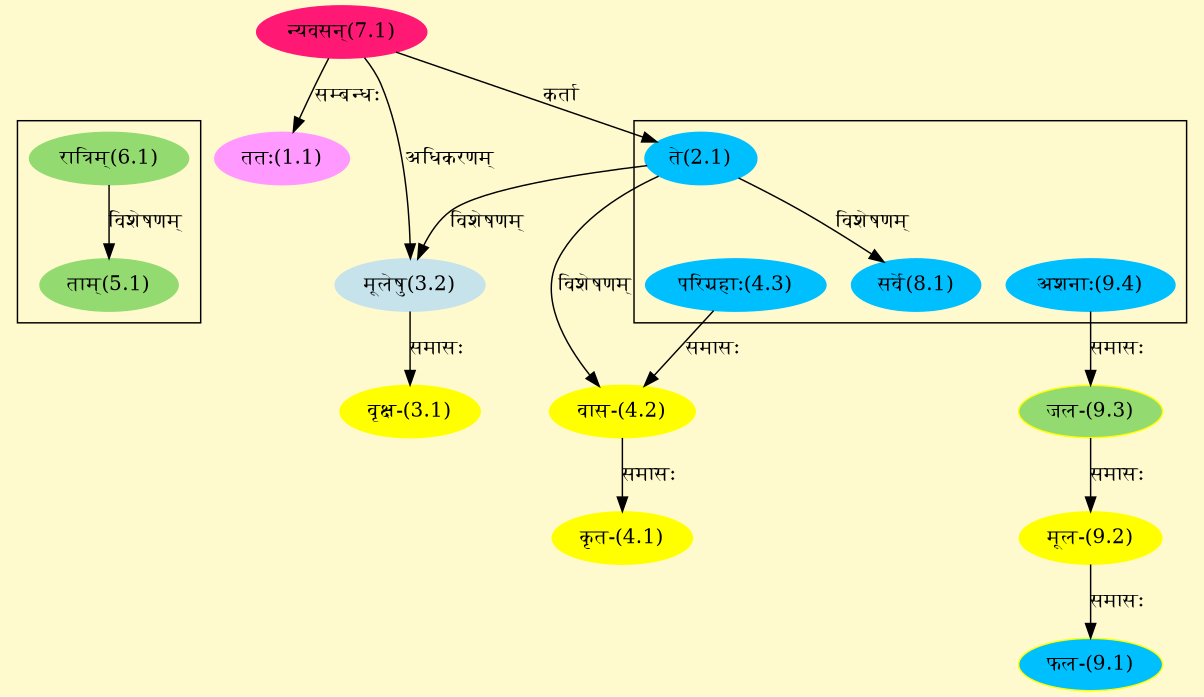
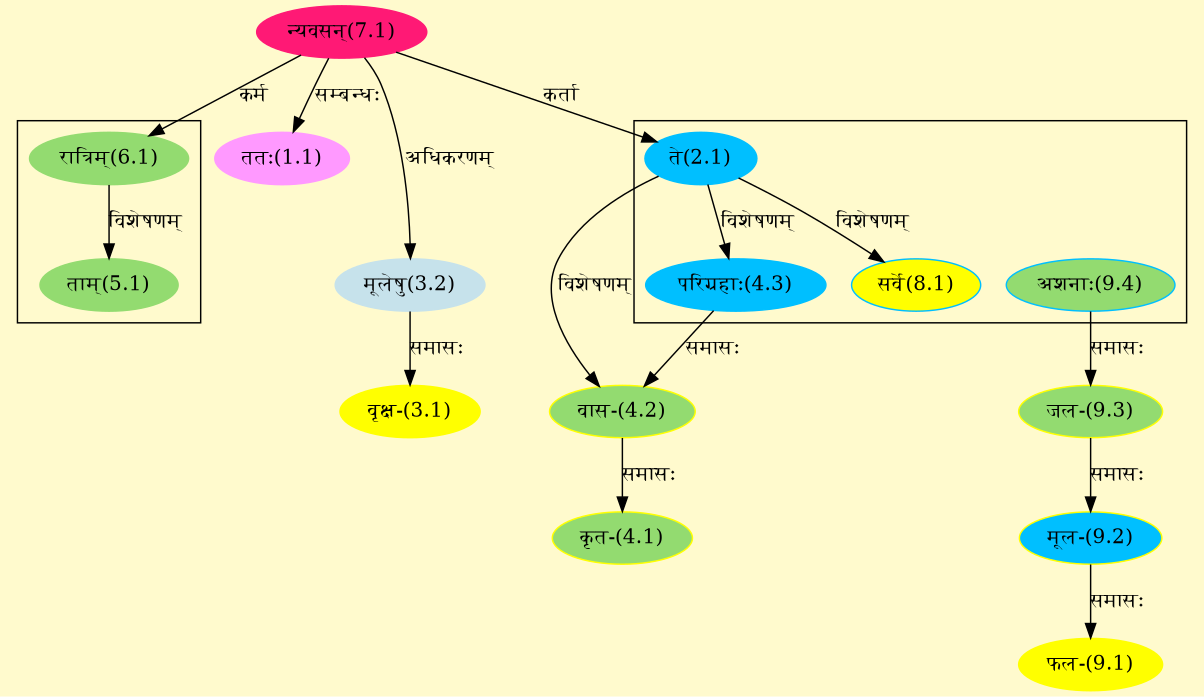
edge "न्यवसन्(7.1)" -> "रात्रिम्(6.1)": added, label "कर्म"
edge "ते(2.1)" -> "मूलेषु(3.2)": now "ते(2.1)" -> "परिग्रहाः(4.3)"
node "सर्वे(8.1)": fillcolor #00bfff -> #ffff00
node "अशनाः(9.4)": fillcolor #00bfff -> #93db70
node "वास-(4.2)": fillcolor #ffff00 -> #93db70
node "कृत-(4.1)": fillcolor #ffff00 -> #93db70
node "मूल-(9.2)": fillcolor #ffff00 -> #00bfff
node "फल-(9.1)": fillcolor #00bfff -> #ffff00
